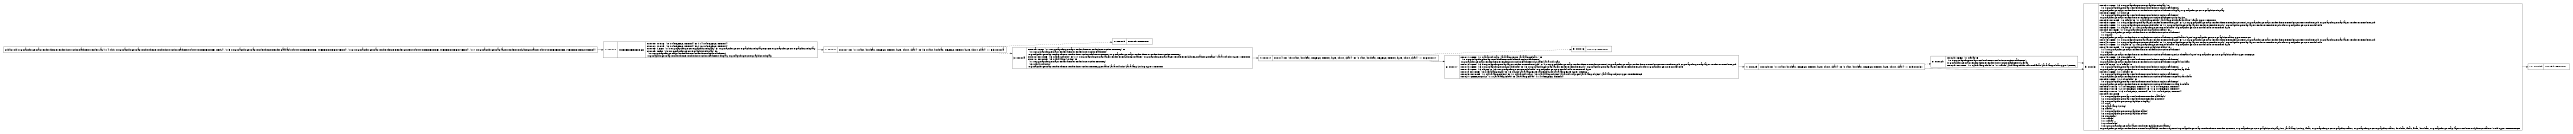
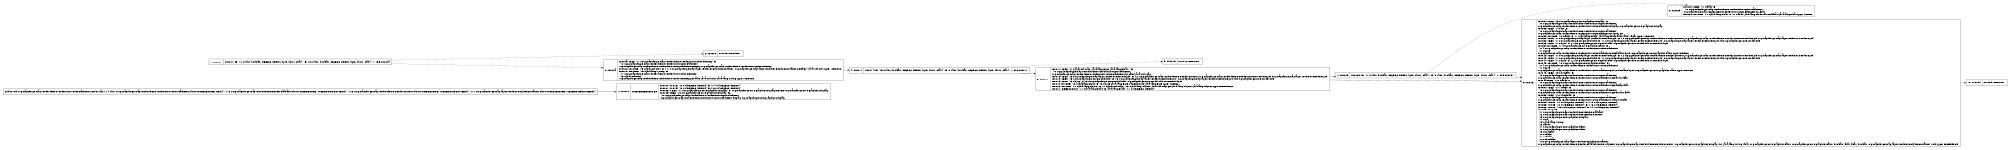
edge "0: 0x0000" -> "1: 0x0007": removed
edge "8: 0x002b" -> "9: 0x0031": now "6: 0x0017" -> "9: 0x0031"
